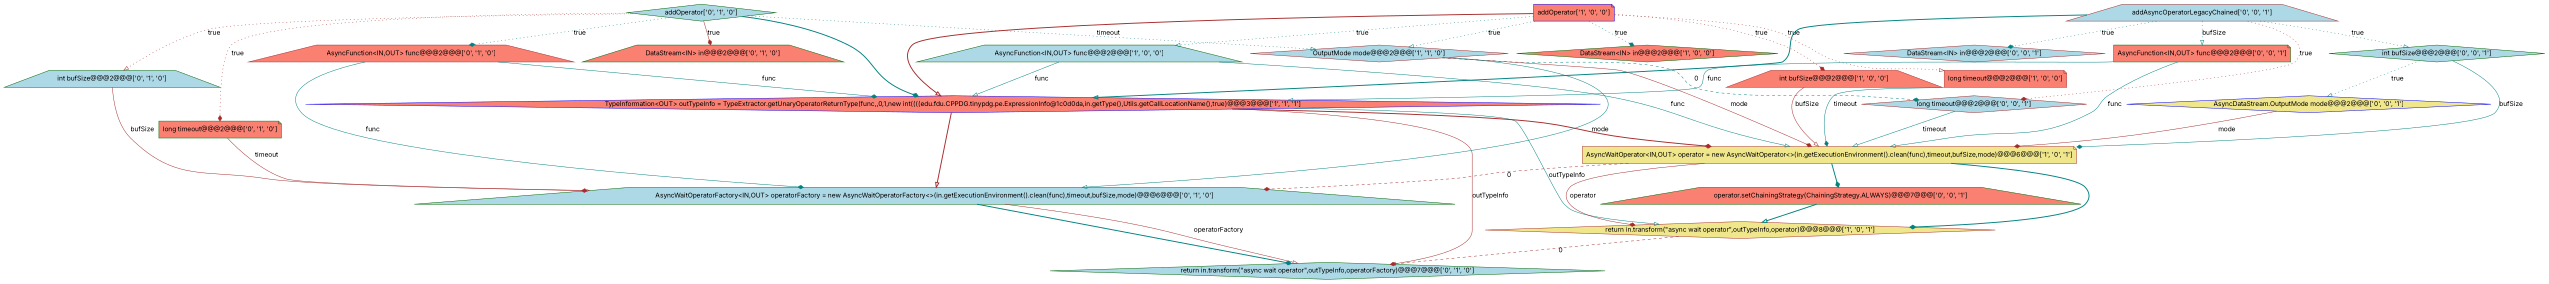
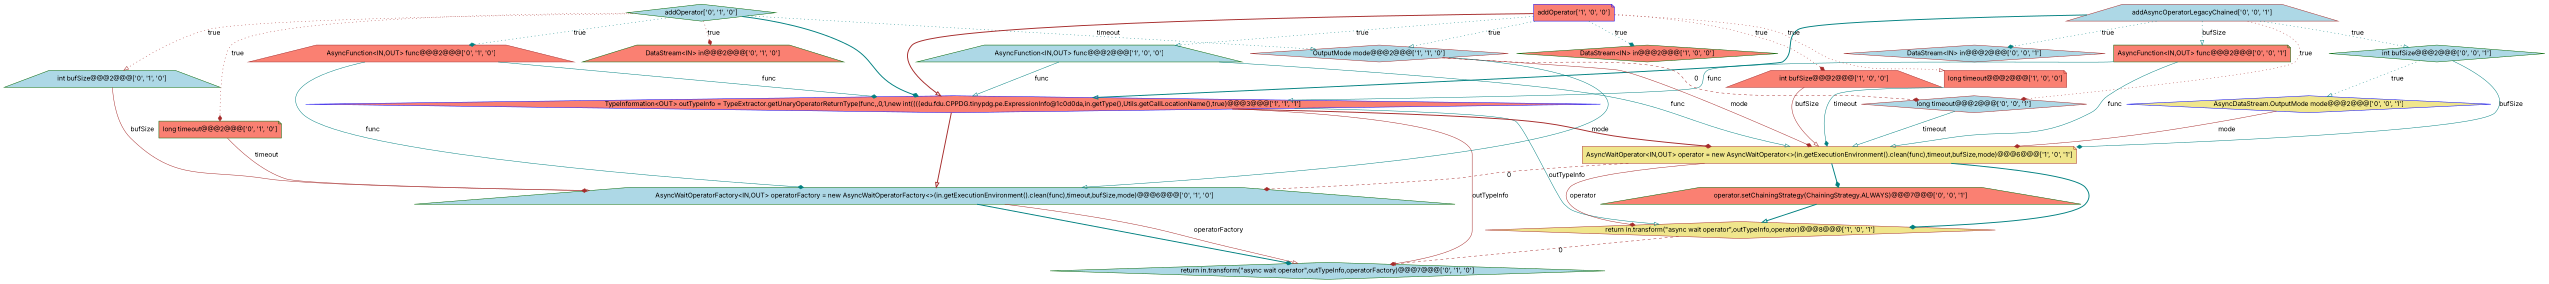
edge "addOperator['0', '1', '0']" -> "DataStream<IN> in@@@2@@@['0', '1', '0']": style solid -> dotted
edge "OutputMode mode@@@2@@@['1', '1', '0']" -> "long timeout@@@2@@@['0', '0', '1']": color teal -> brown
